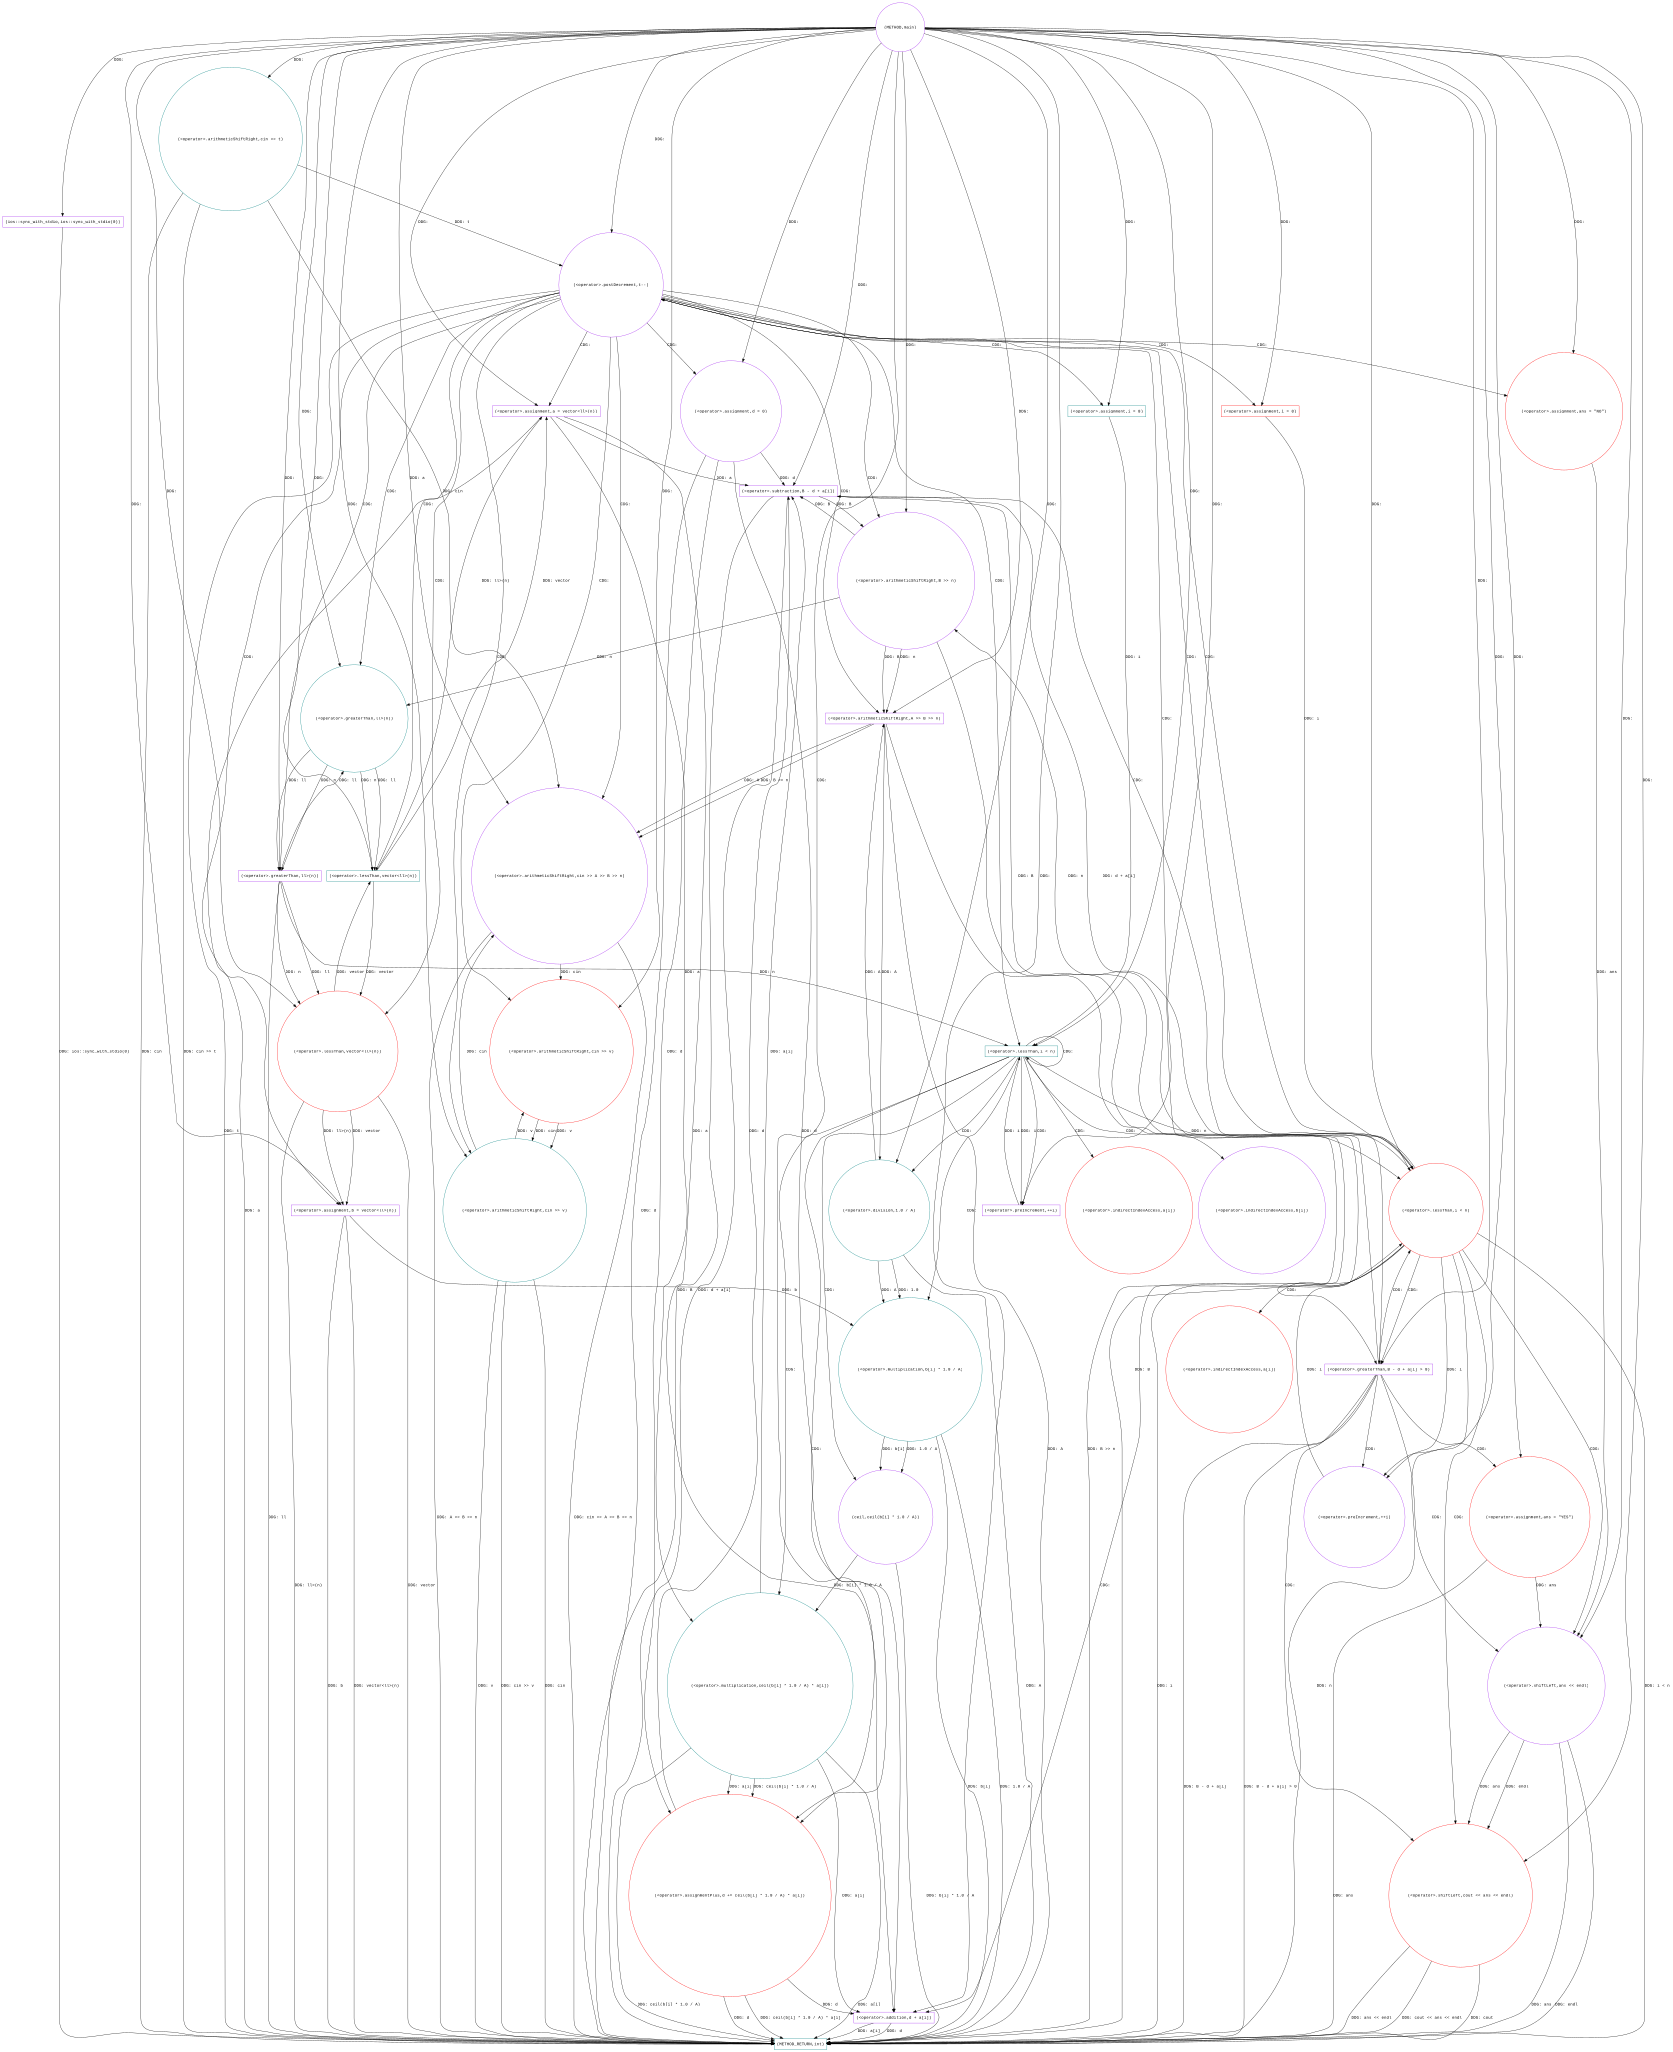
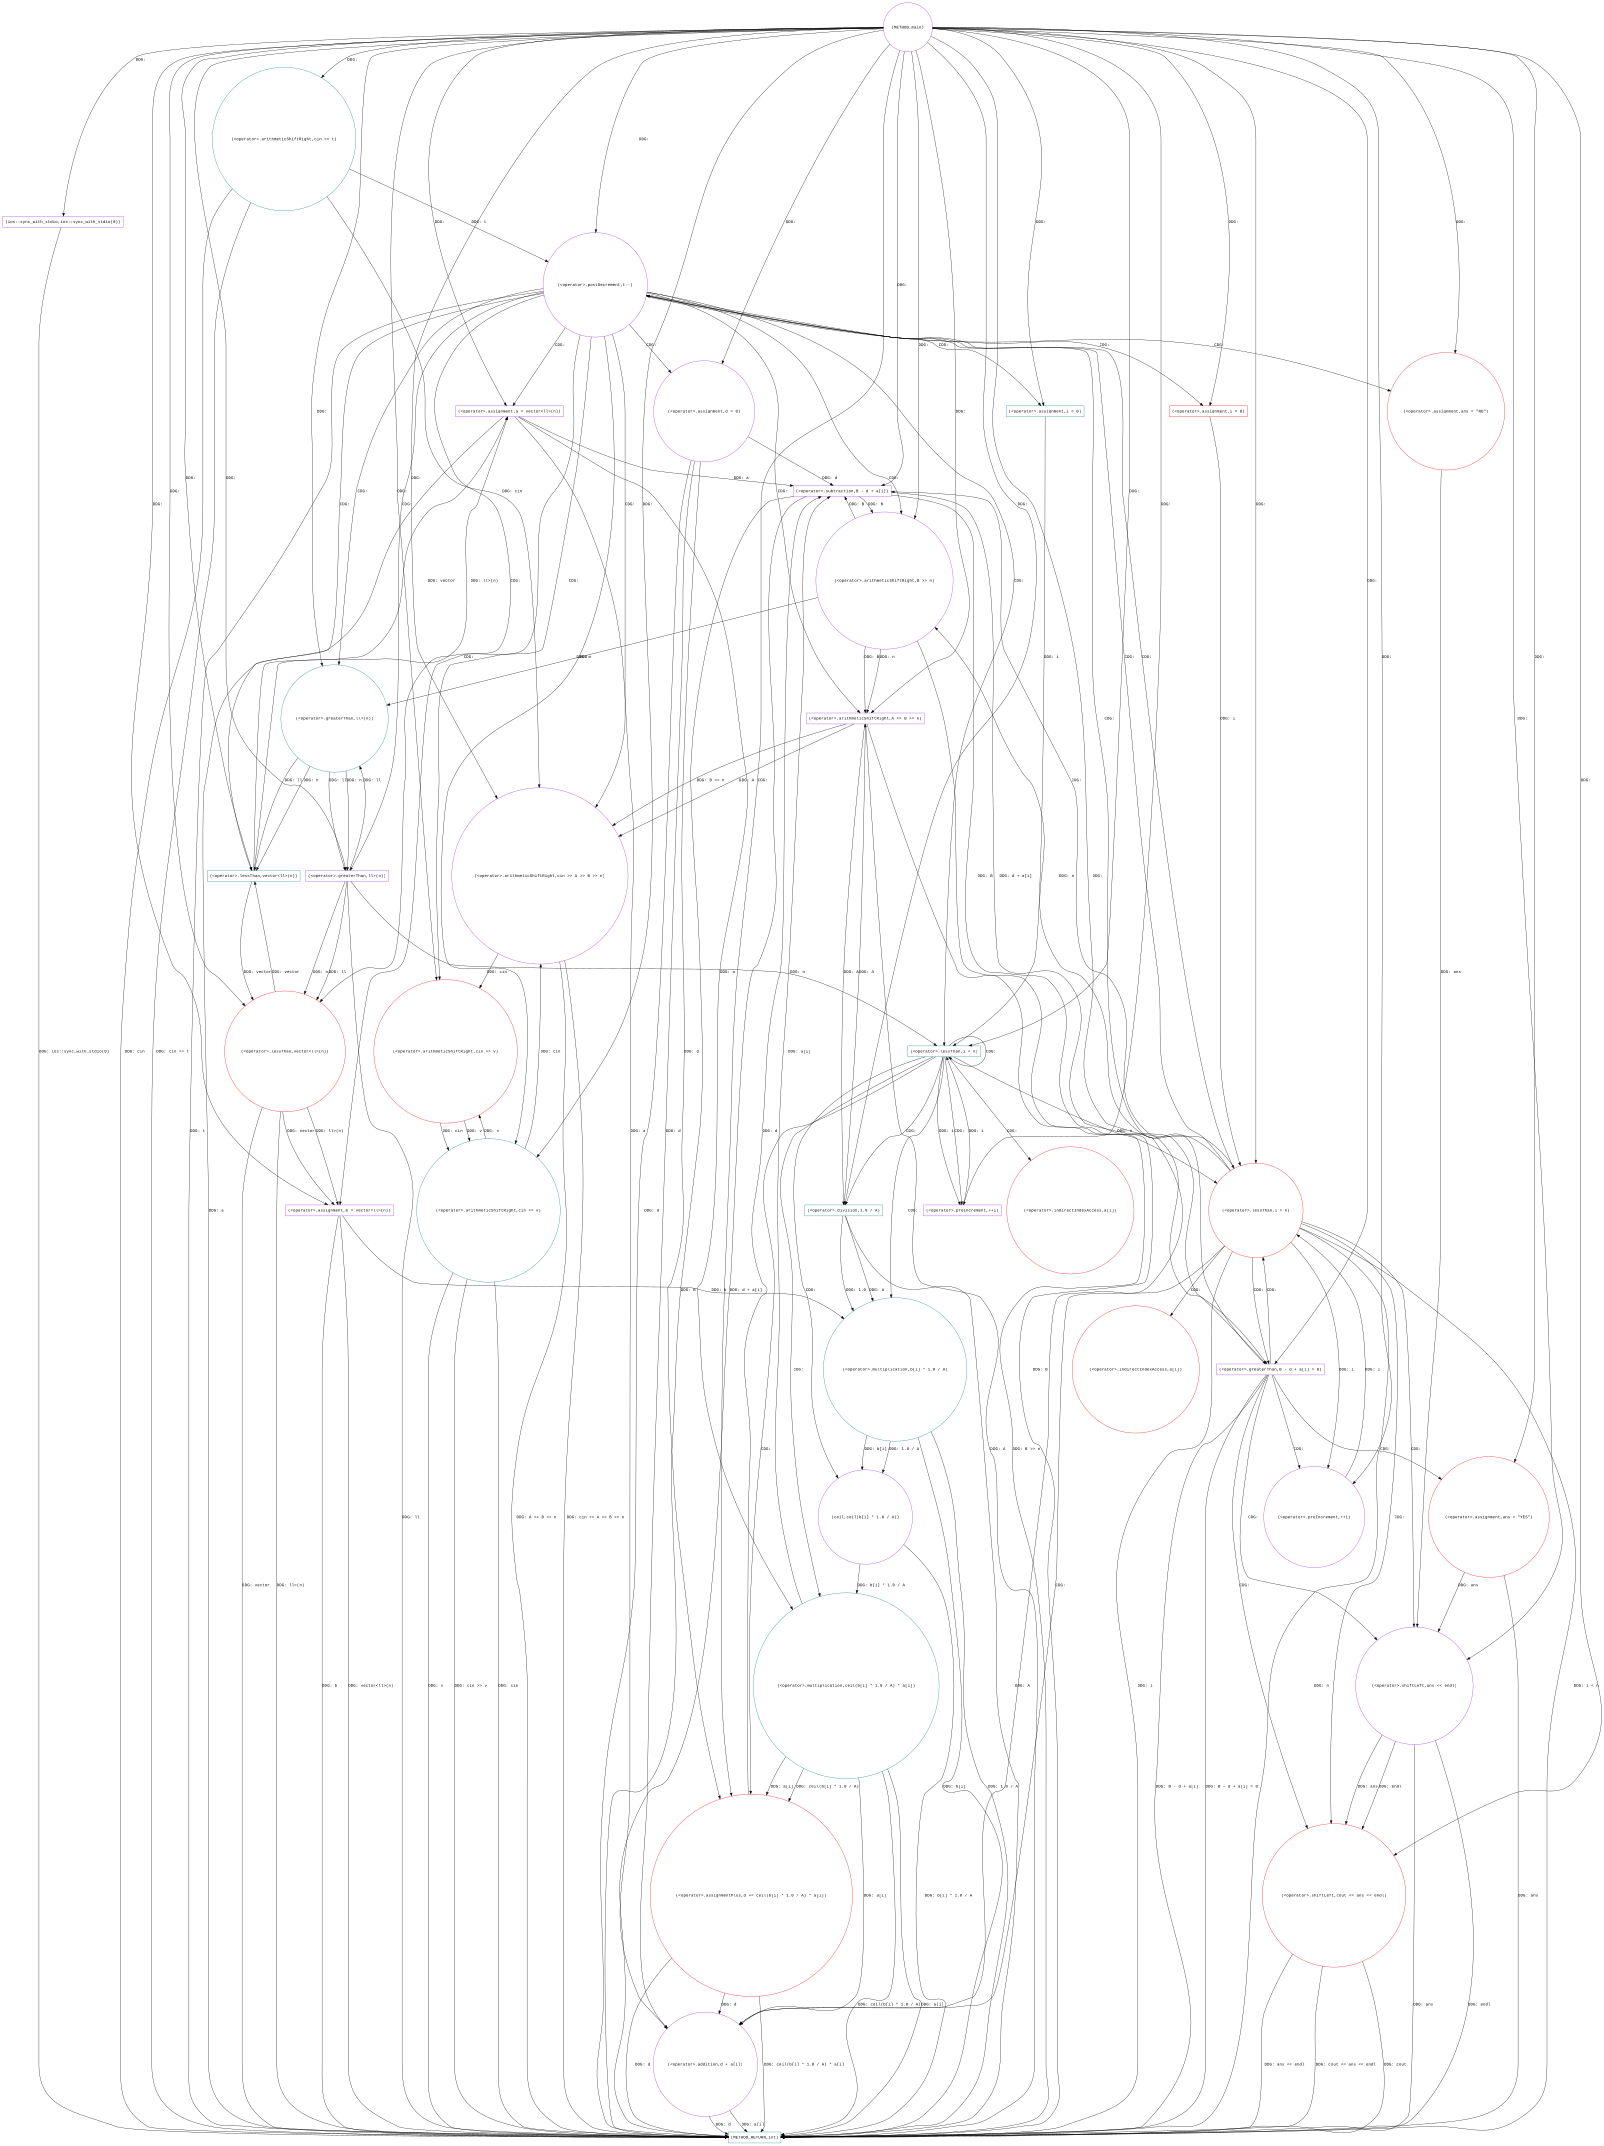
edge "(METHOD,main)" -> "(<operator>.arithmeticShiftRight,cin >> A >> B >> n)": label "DDG: a" -> "DDG: "
node "(<operator>.division,1.0 / A)": shape circle -> box
node "(<operator>.indirectIndexAccess,b[i])": removed
node "(<operator>.addition,d + a[i])": shape box -> circle
